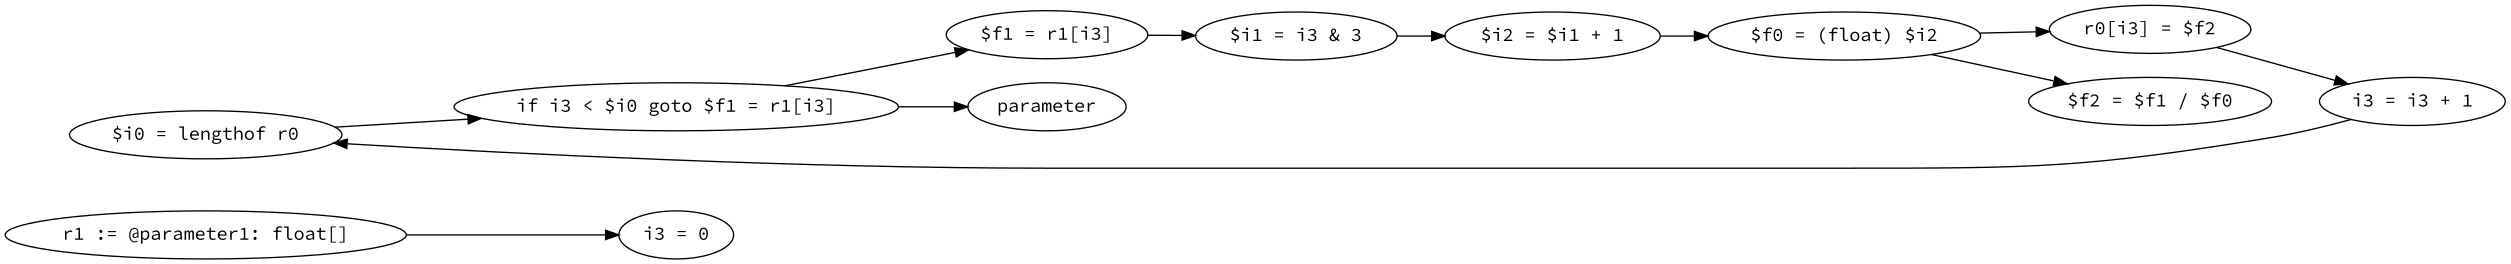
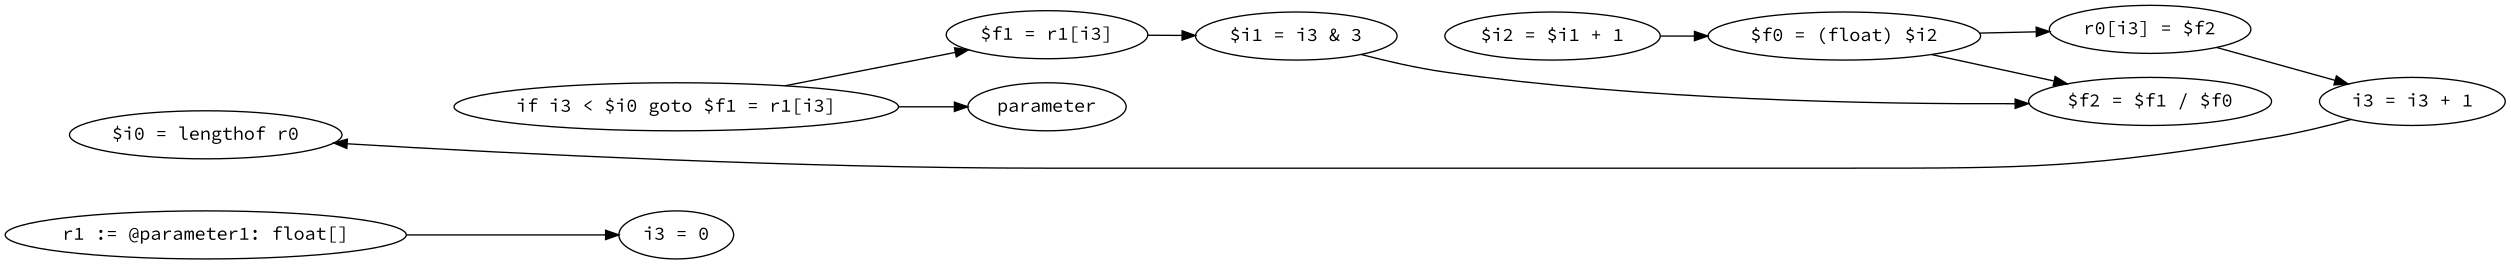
edge "$i1 = i3 & 3" -> "$i2 = $i1 + 1": now "$i1 = i3 & 3" -> "$f2 = $f1 / $f0"
edge "$i0 = lengthof r0" -> "if i3 < $i0 goto $f1 = r1[i3]": removed
